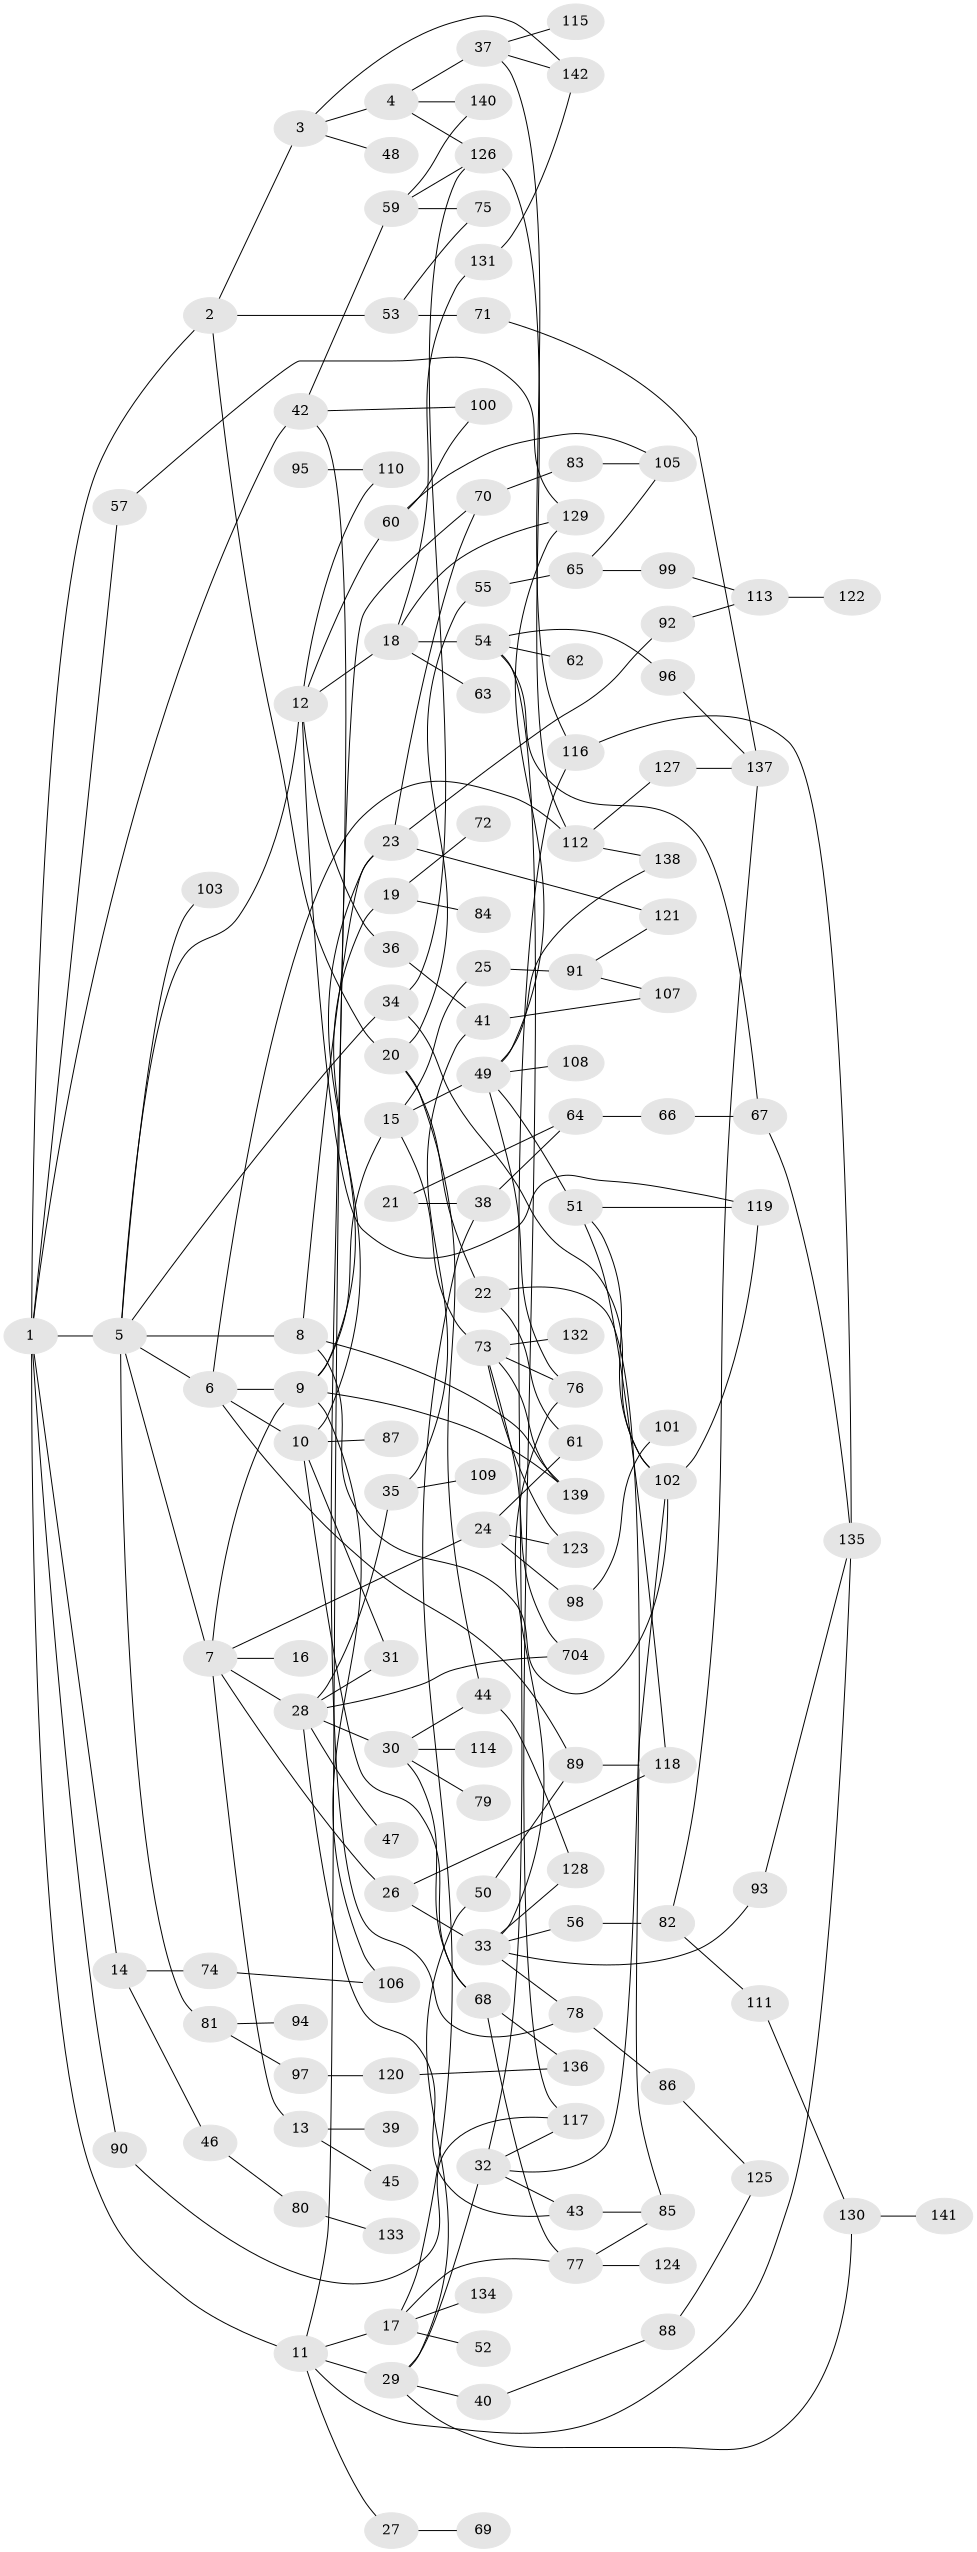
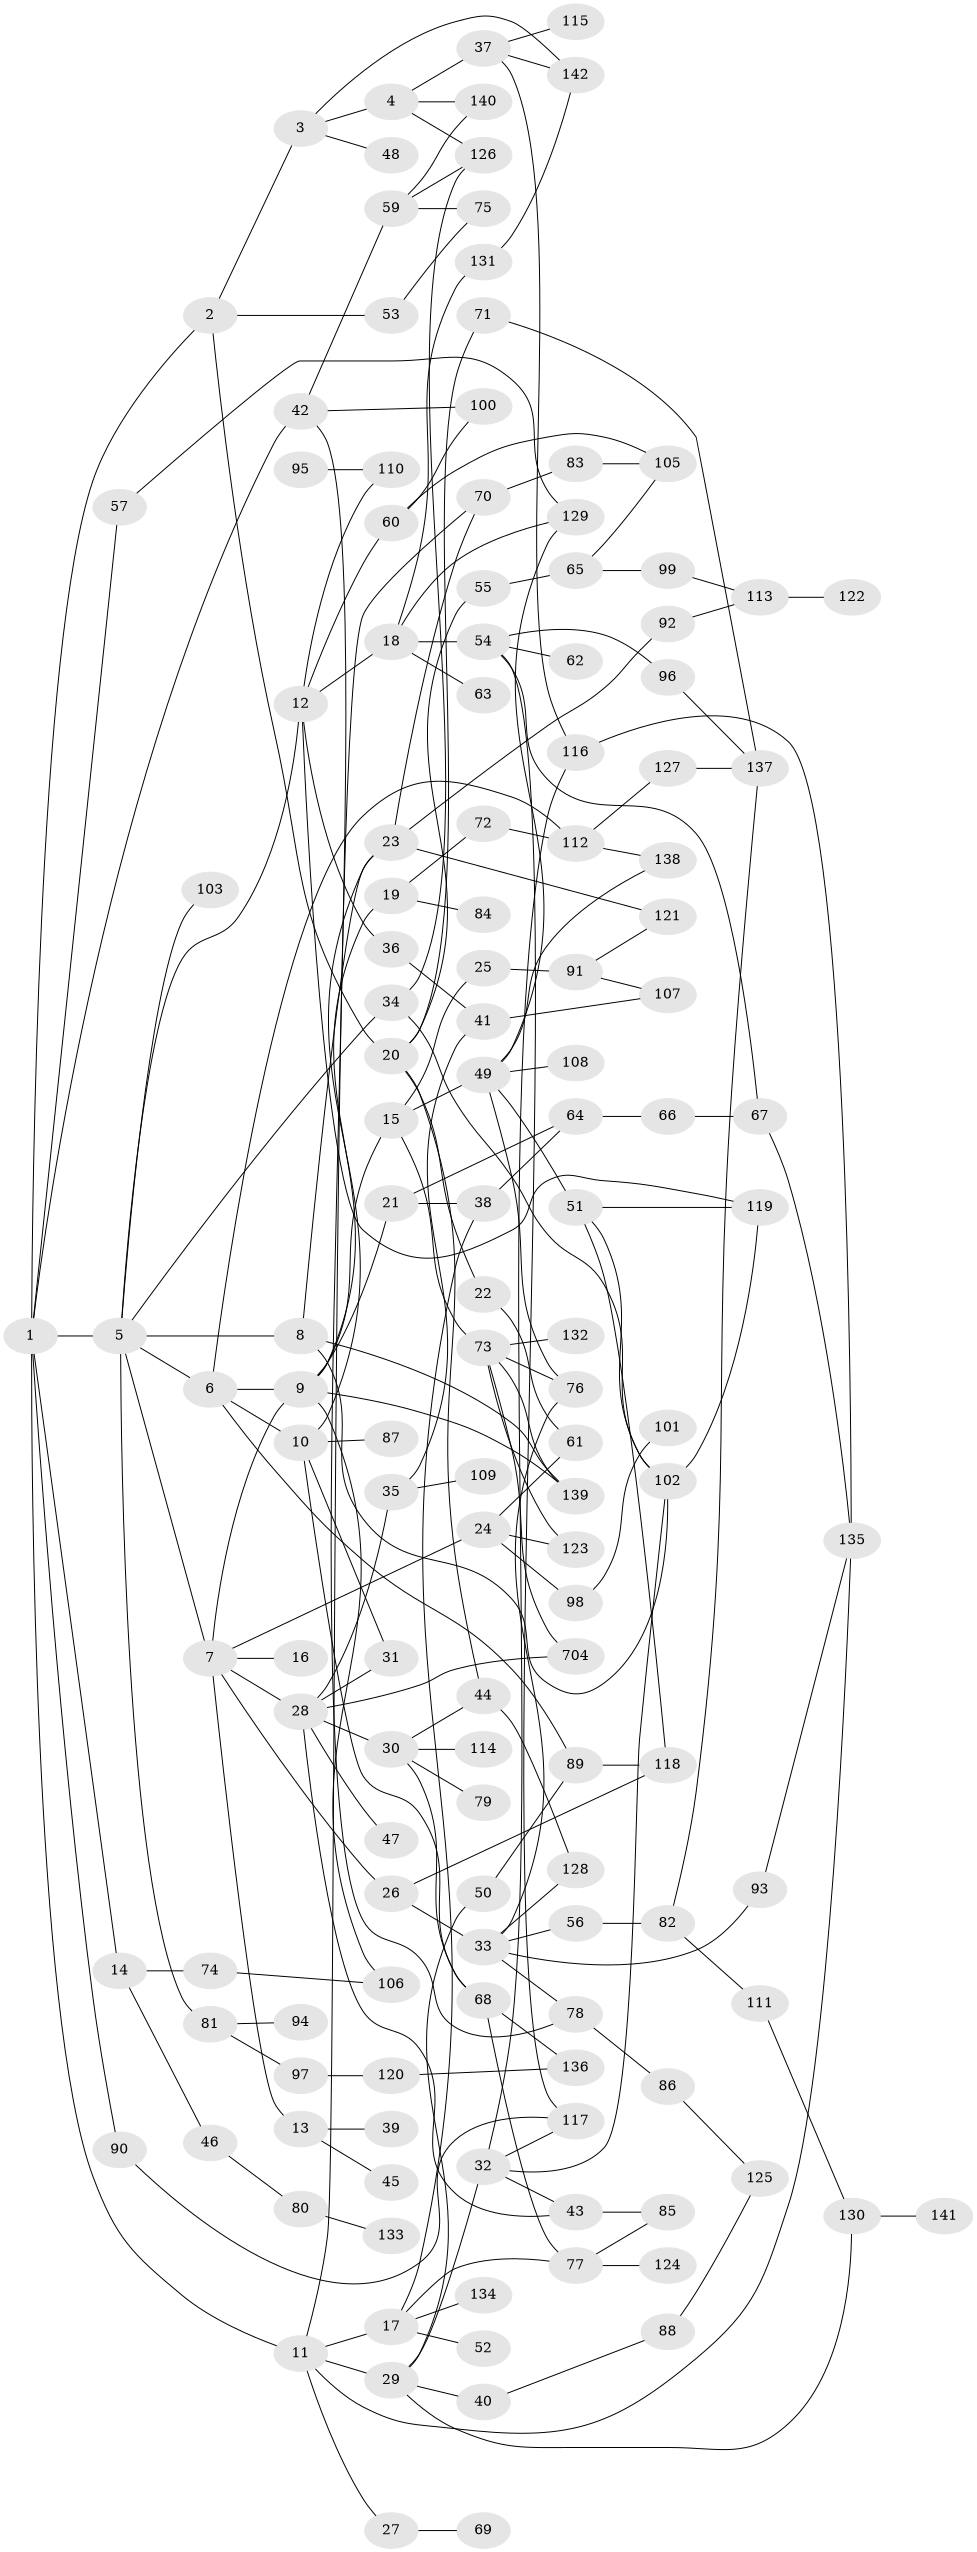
edge "53" -- "71": now "20" -- "71"
edge "126" -- "112": now "72" -- "112"
edge "21" -- "9": added
edge "22" -- "85": removed
